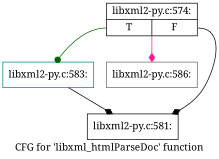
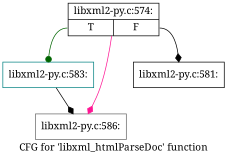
edge "libxml2-py.c:583:" -> "libxml2-py.c:581:": now "libxml2-py.c:583:" -> "libxml2-py.c:586:"
